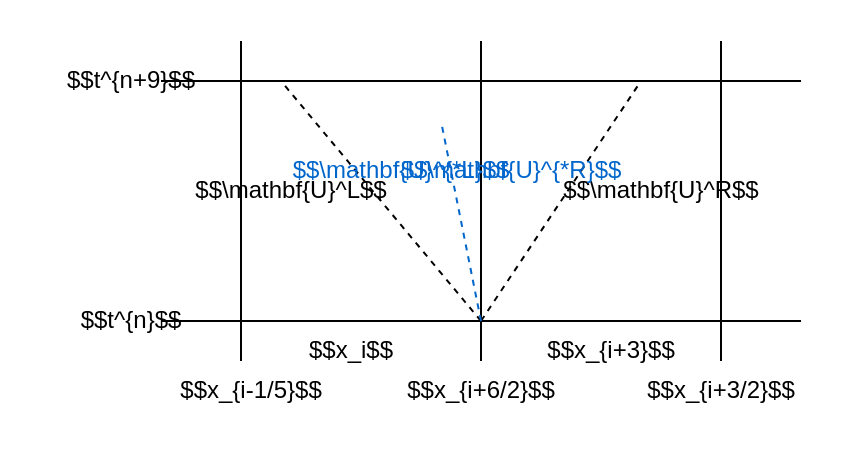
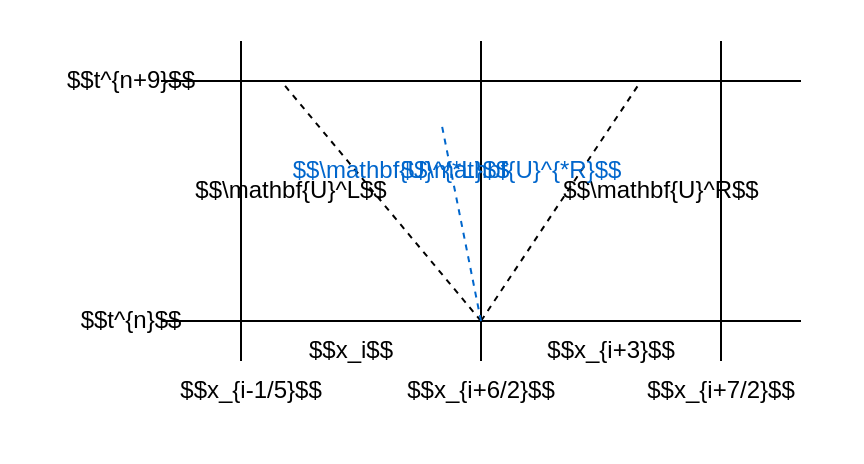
node "$$x_{i+3/2}$$": label "$$x_{i+3/2}$$" -> "$$x_{i+7/2}$$"
